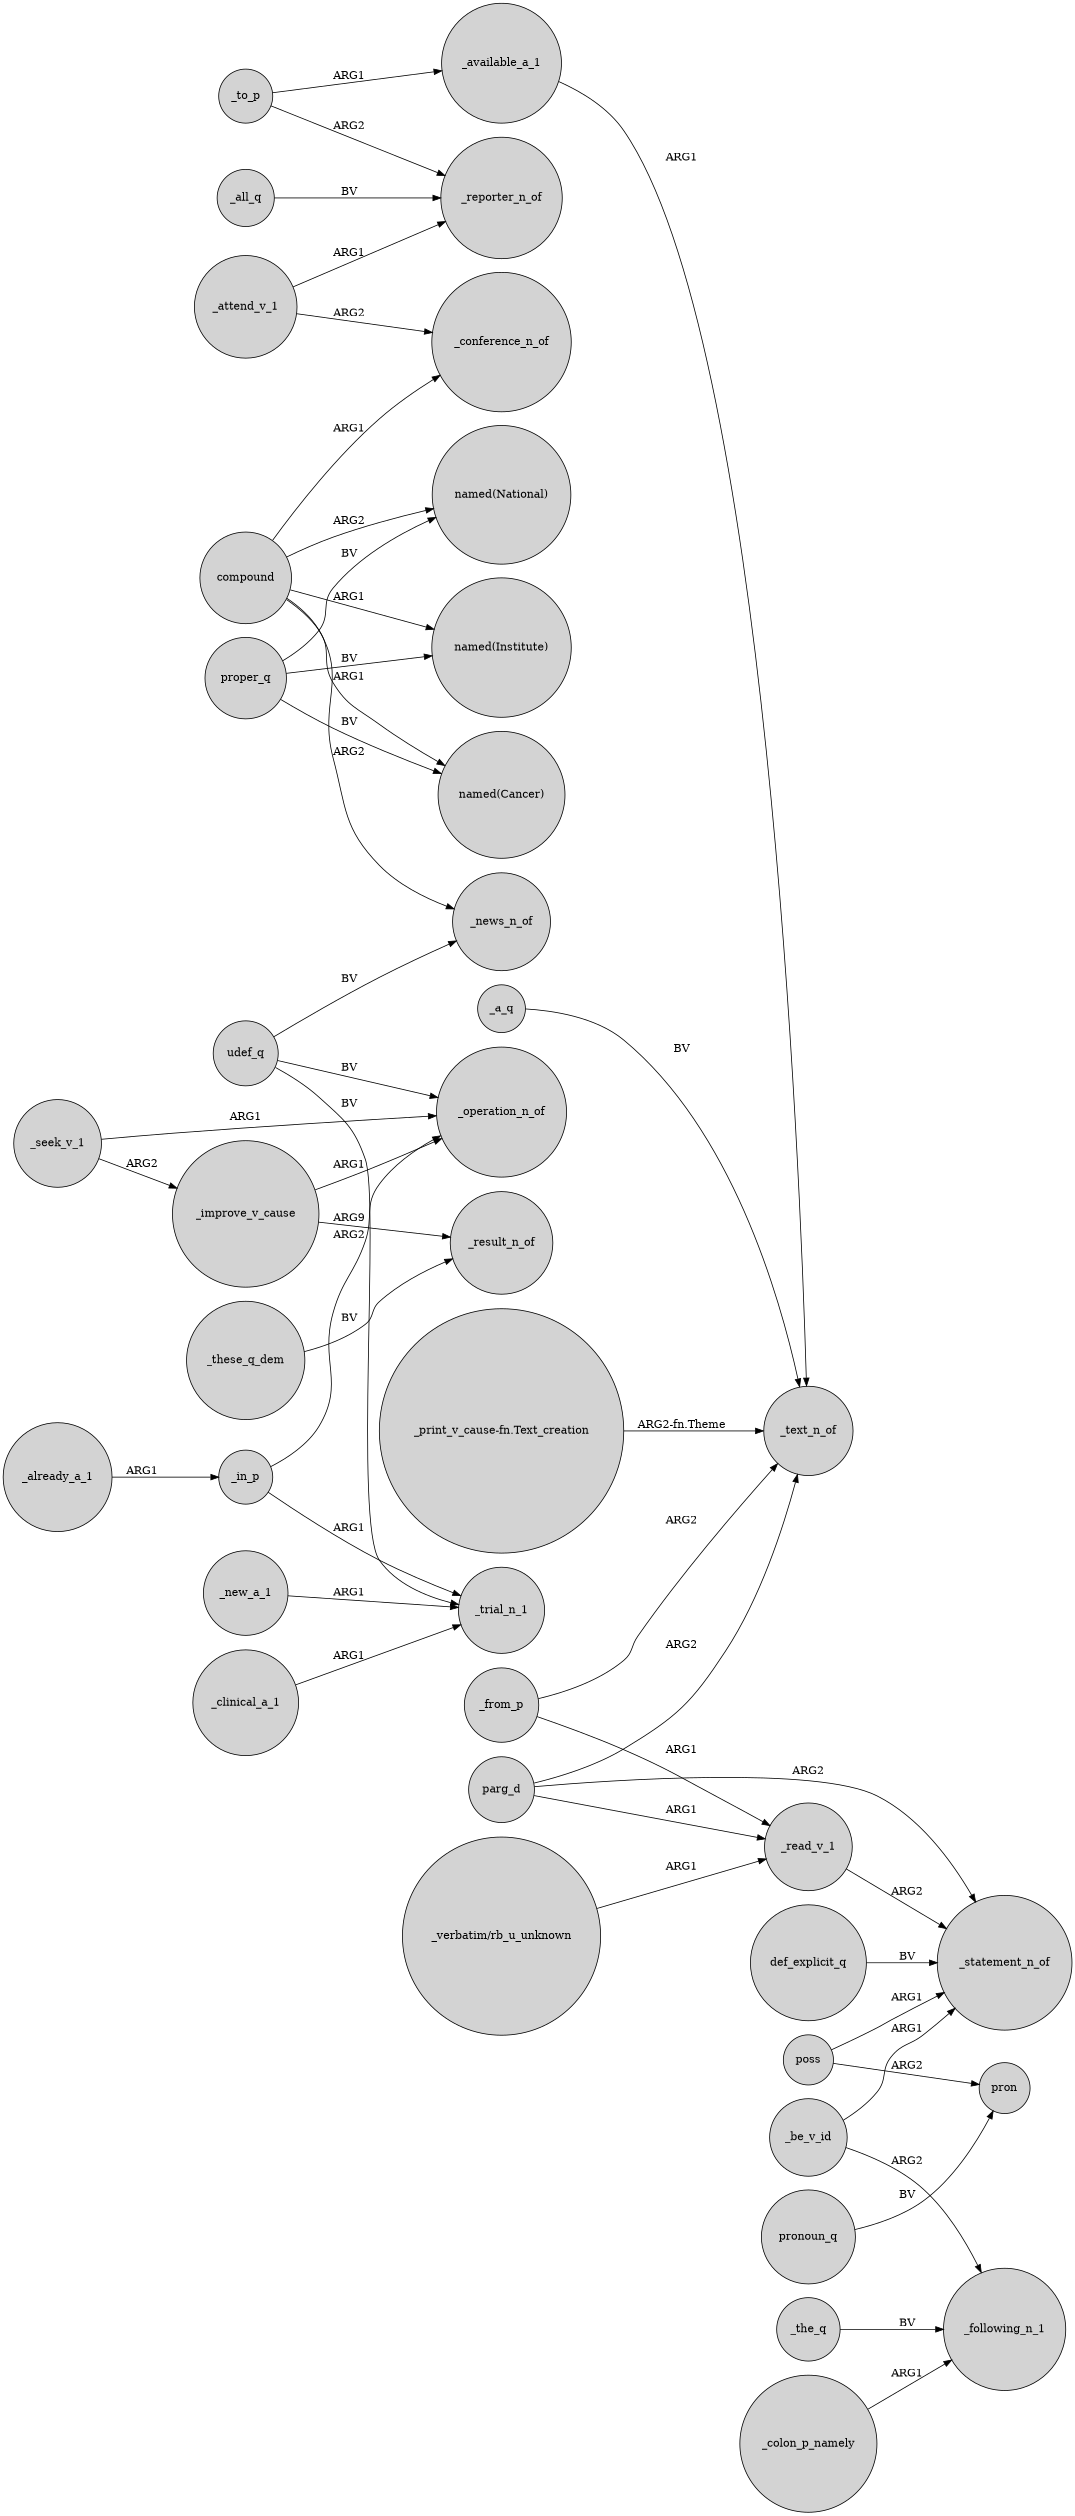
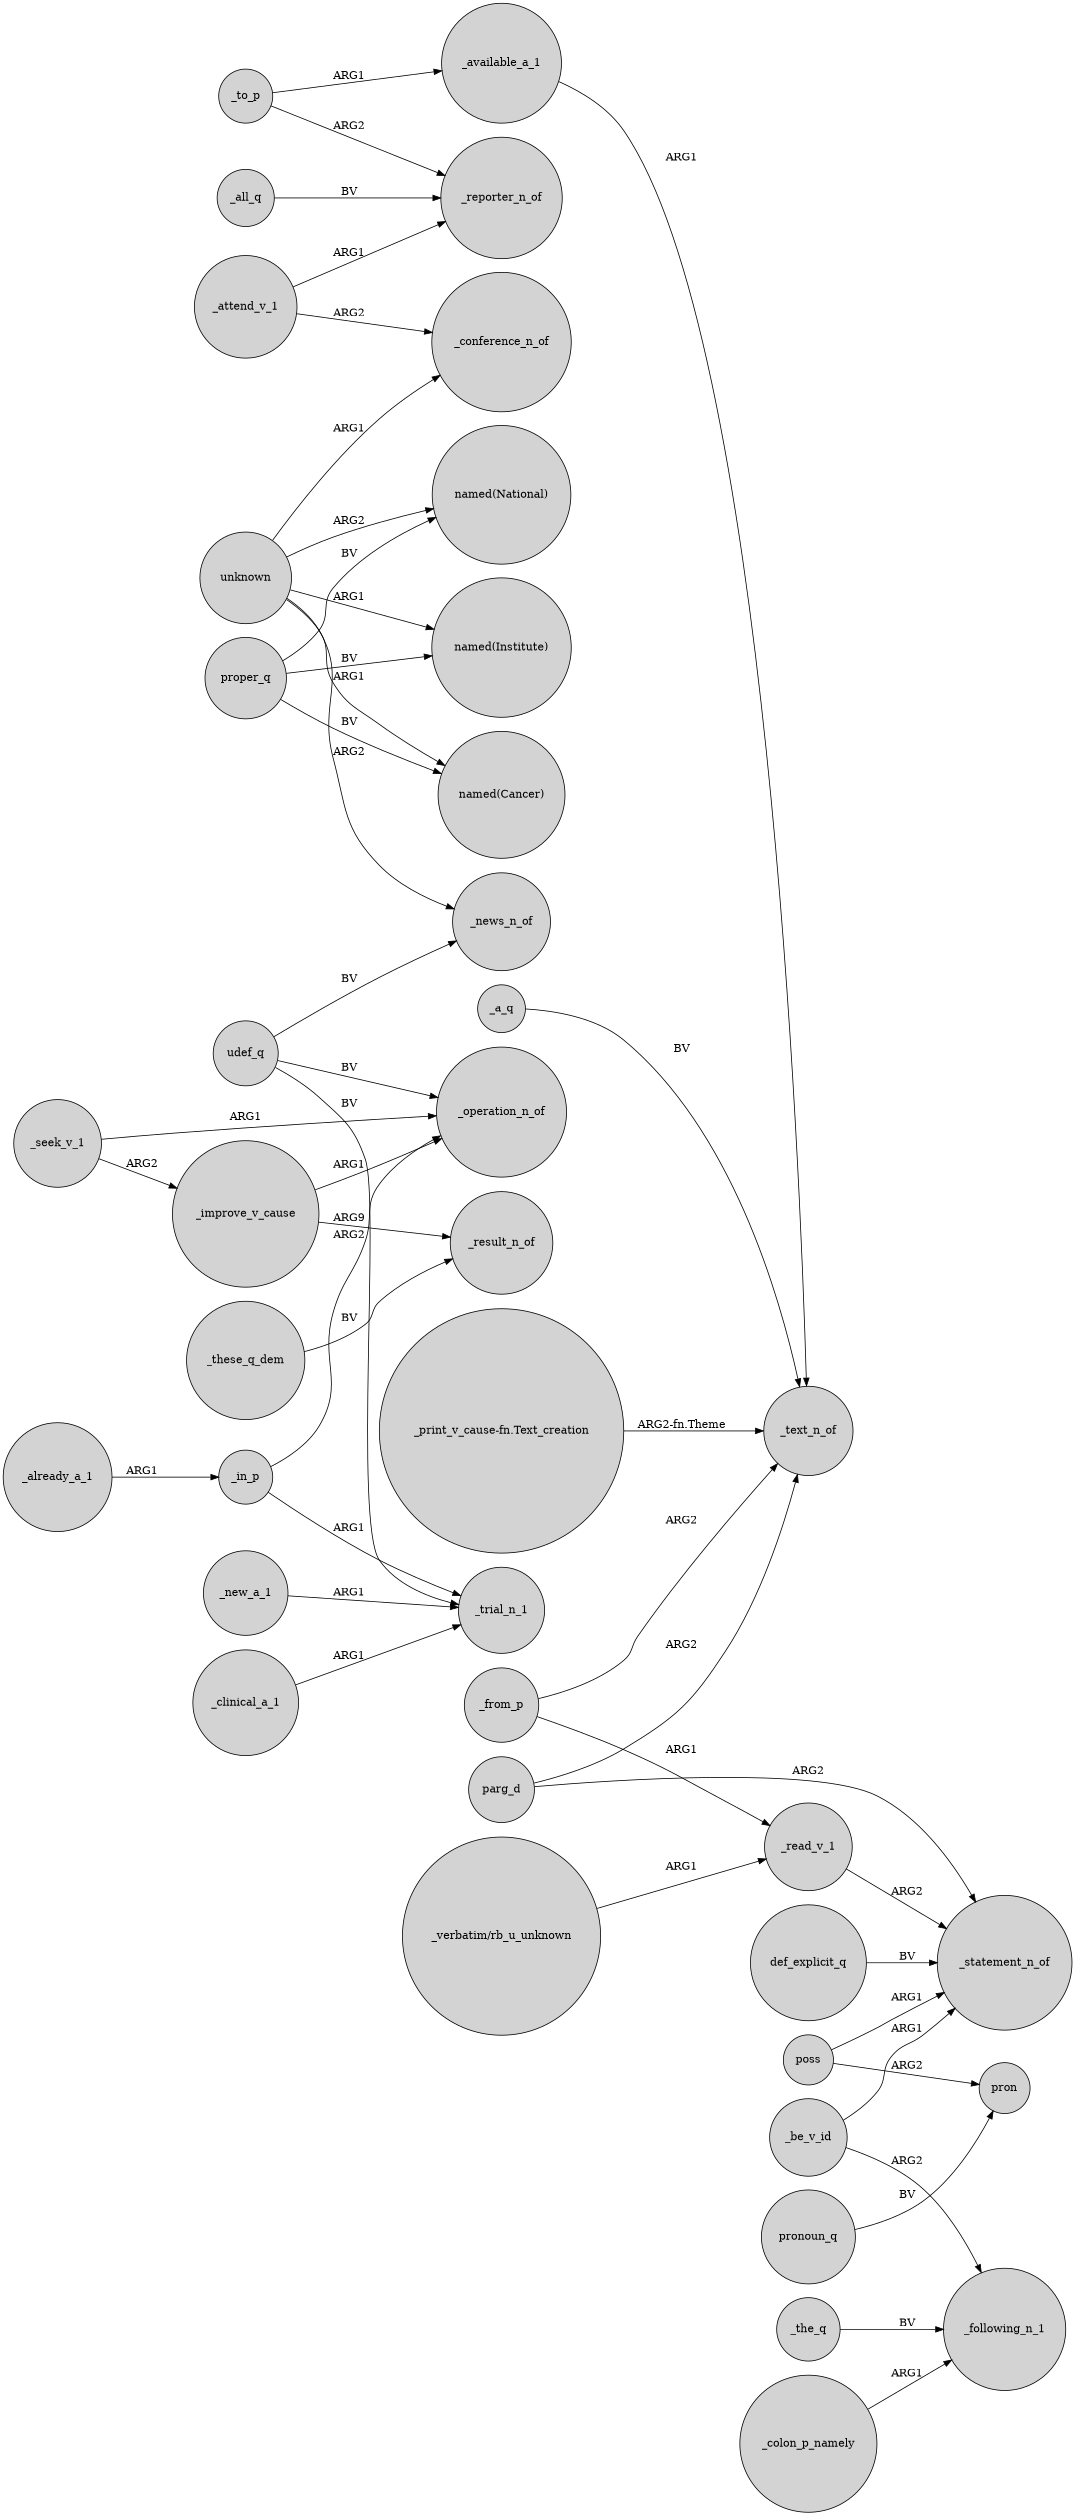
node "compound": label "compound" -> "unknown"
edge "parg_d" -> "_read_v_1": removed, label "ARG1"
